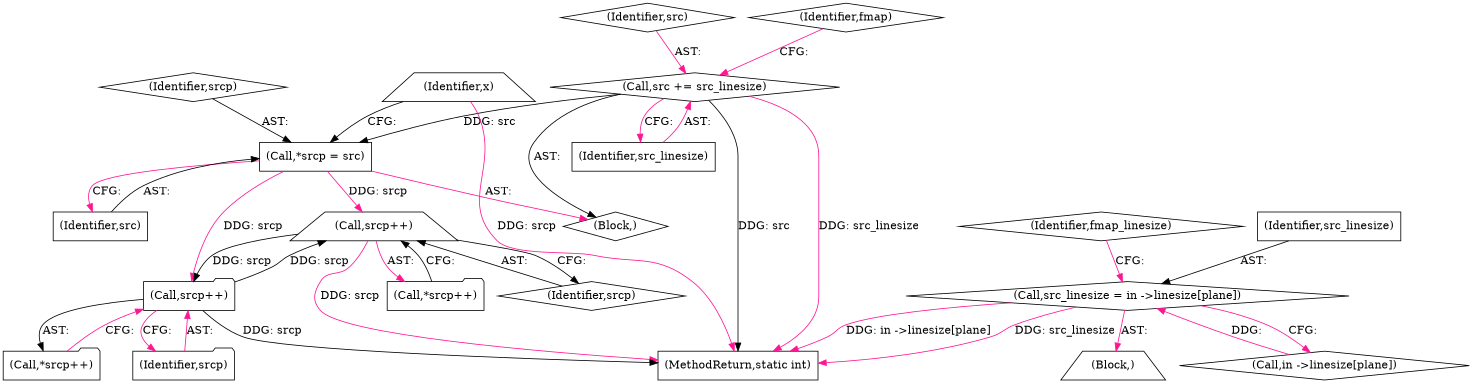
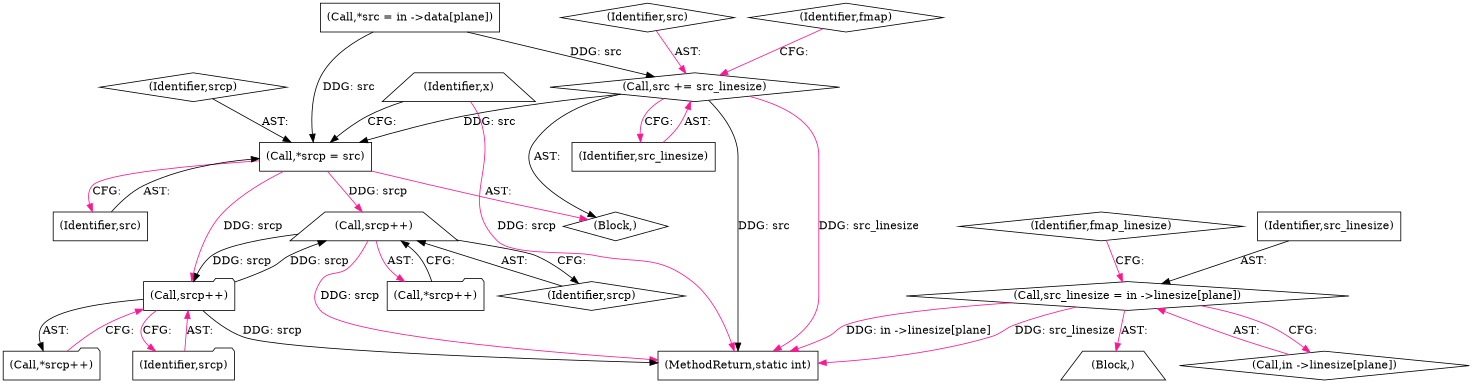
node "(Call,*src = in ->data[plane])": added
edge "(Call,in ->linesize[plane])" -> "(Call,src_linesize = in ->linesize[plane])": label "DDG: " -> "AST: "
